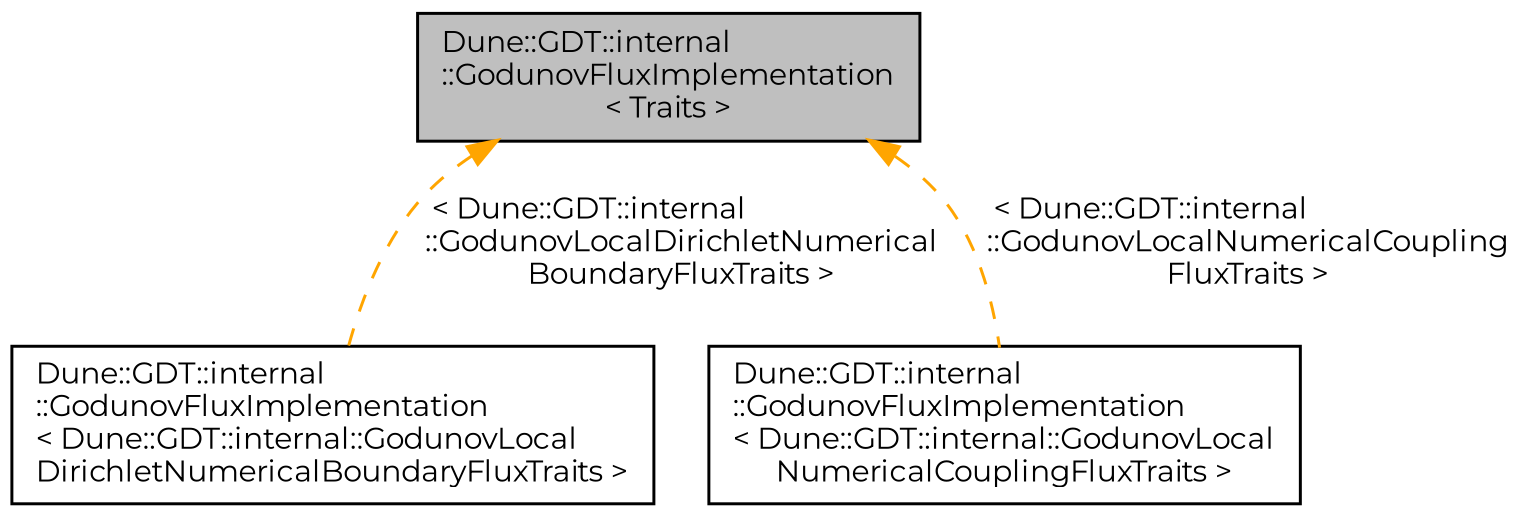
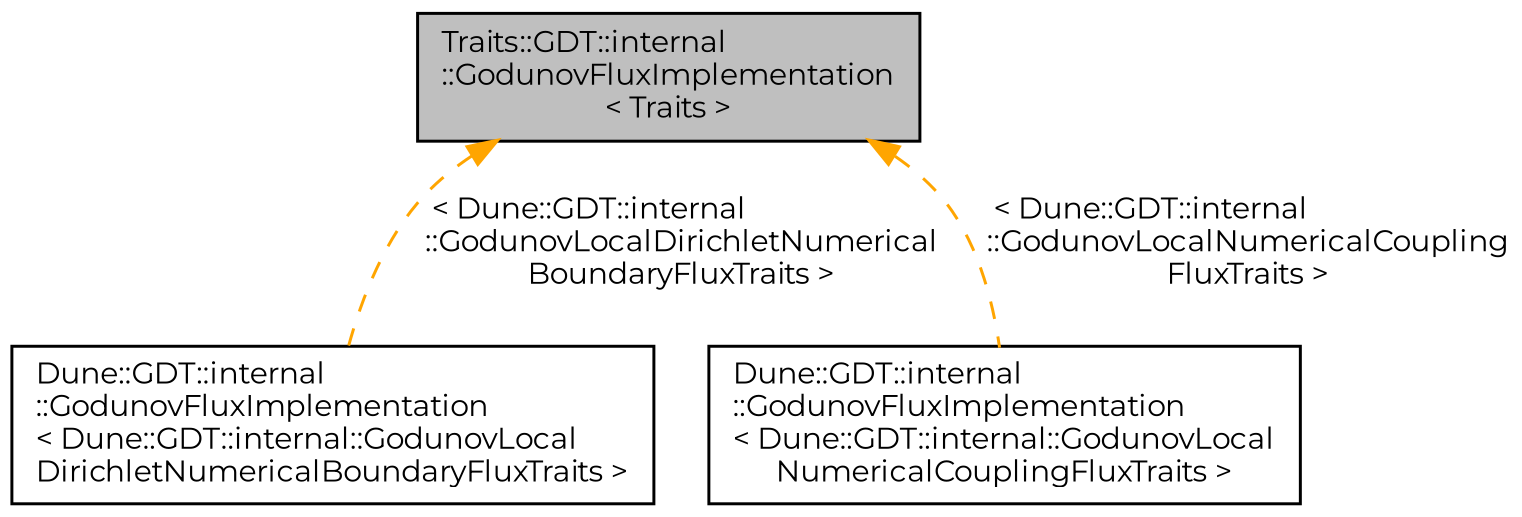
node "Dune::GDT::internal ::GodunovFluxImplementation < Traits >": label "Dune::GDT::internal ::GodunovFluxImplementation < Traits >" -> "Traits::GDT::internal ::GodunovFluxImplementation < Traits >"
